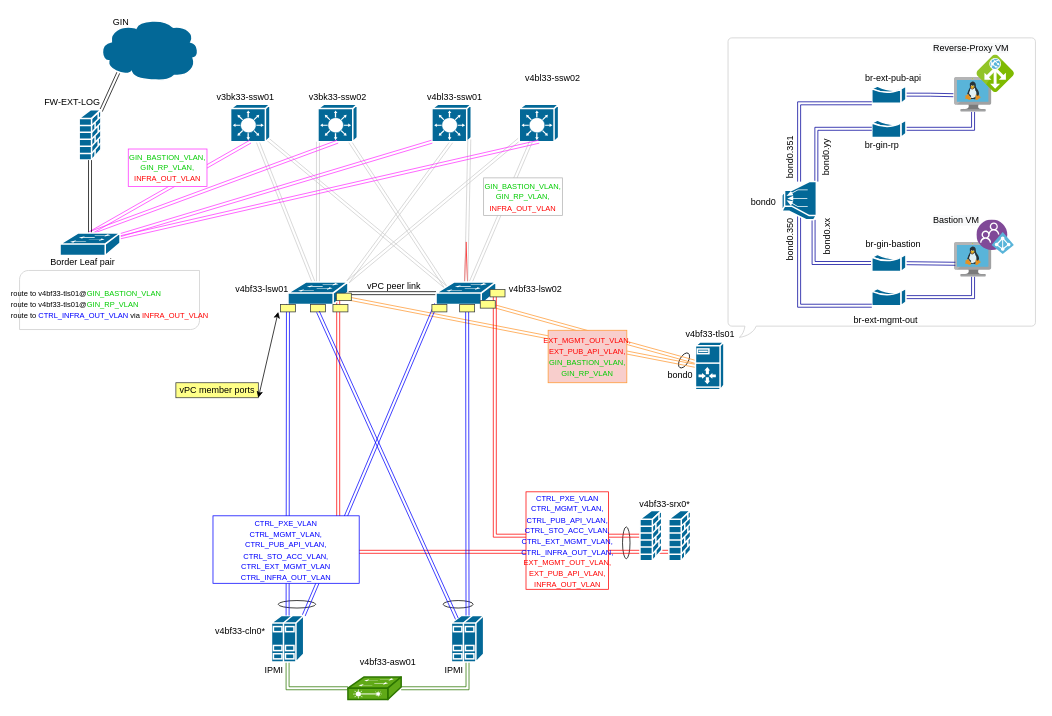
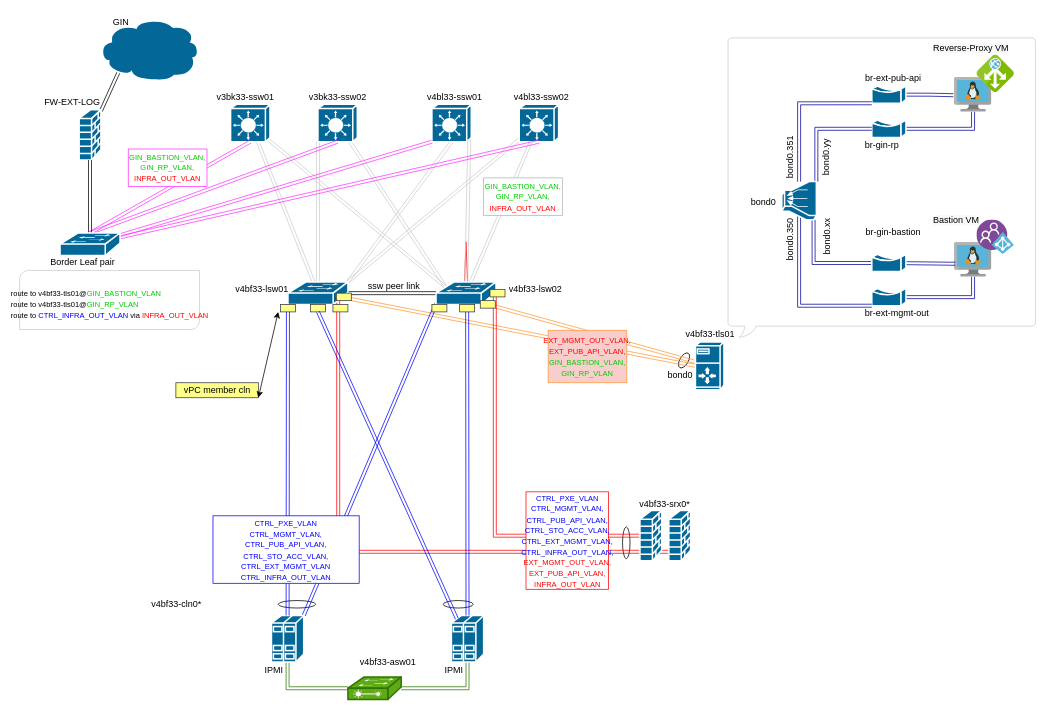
node "v4bl33-ssw02": moved (552, 78) -> (541, 97)
node "br-gin-bastion": moved (893, 244) -> (893, 233)
node "vPC peer link": label "vPC peer link" -> "ssw peer link"
node "br-ext-mgmt-out": moved (885, 321) -> (896, 313)
node "vPC member ports": label "vPC member ports" -> "vPC member cln"
node "v4bf33-cln0*": moved (240, 631) -> (176, 605)
